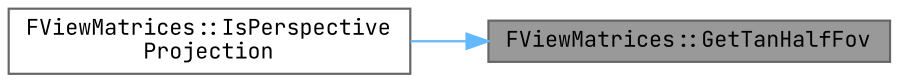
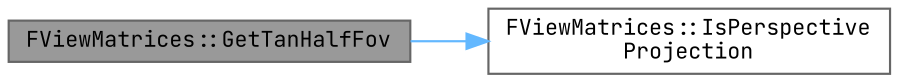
edge "FViewMatrices::IsPerspective Projection" -> "FViewMatrices::GetTanHalfFov": reversed
